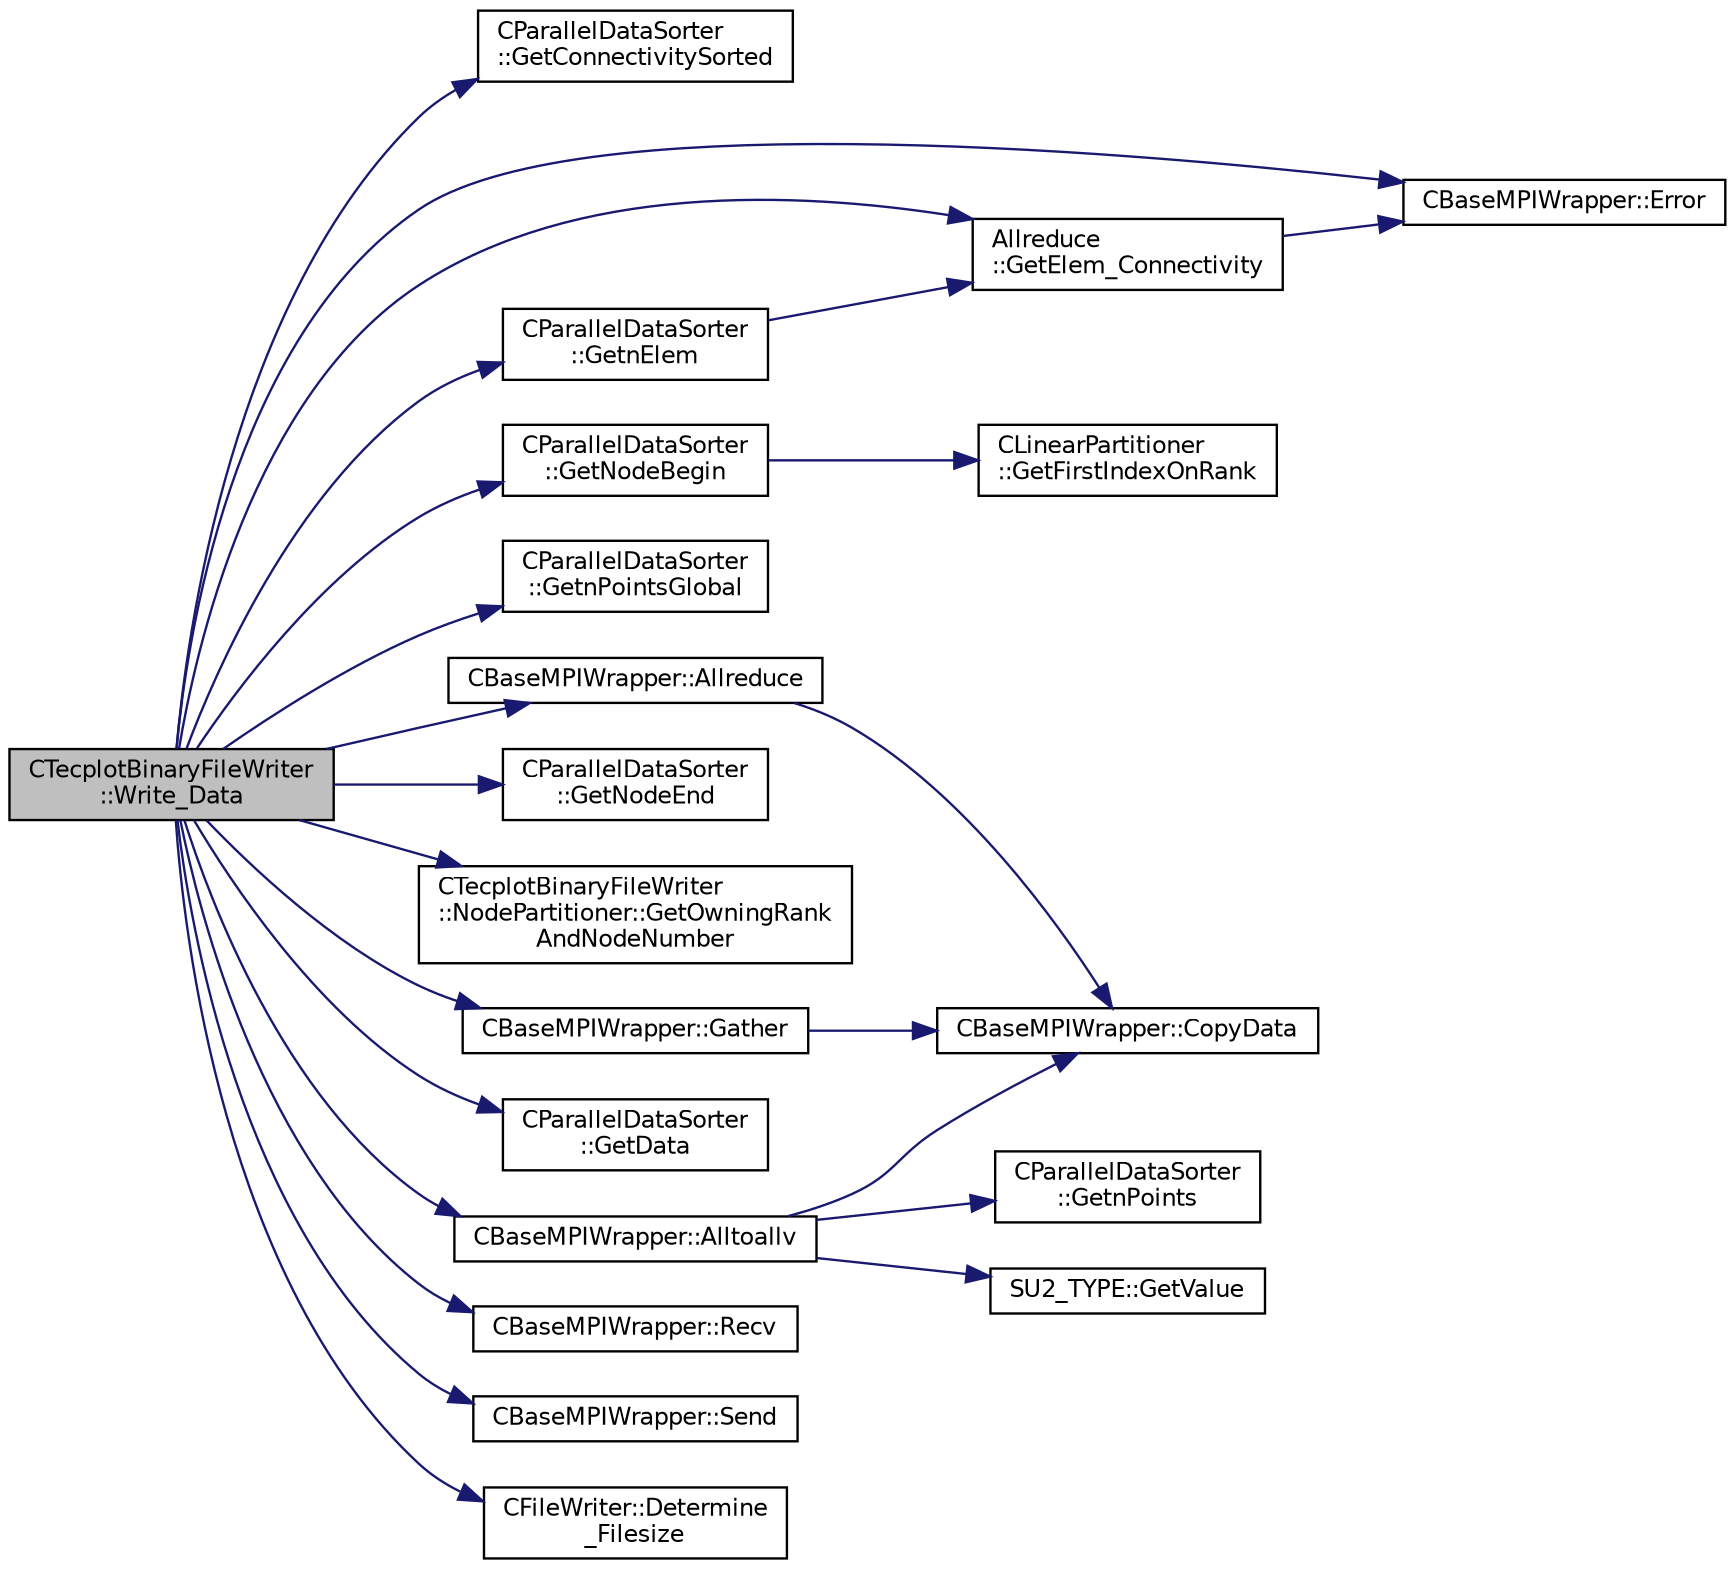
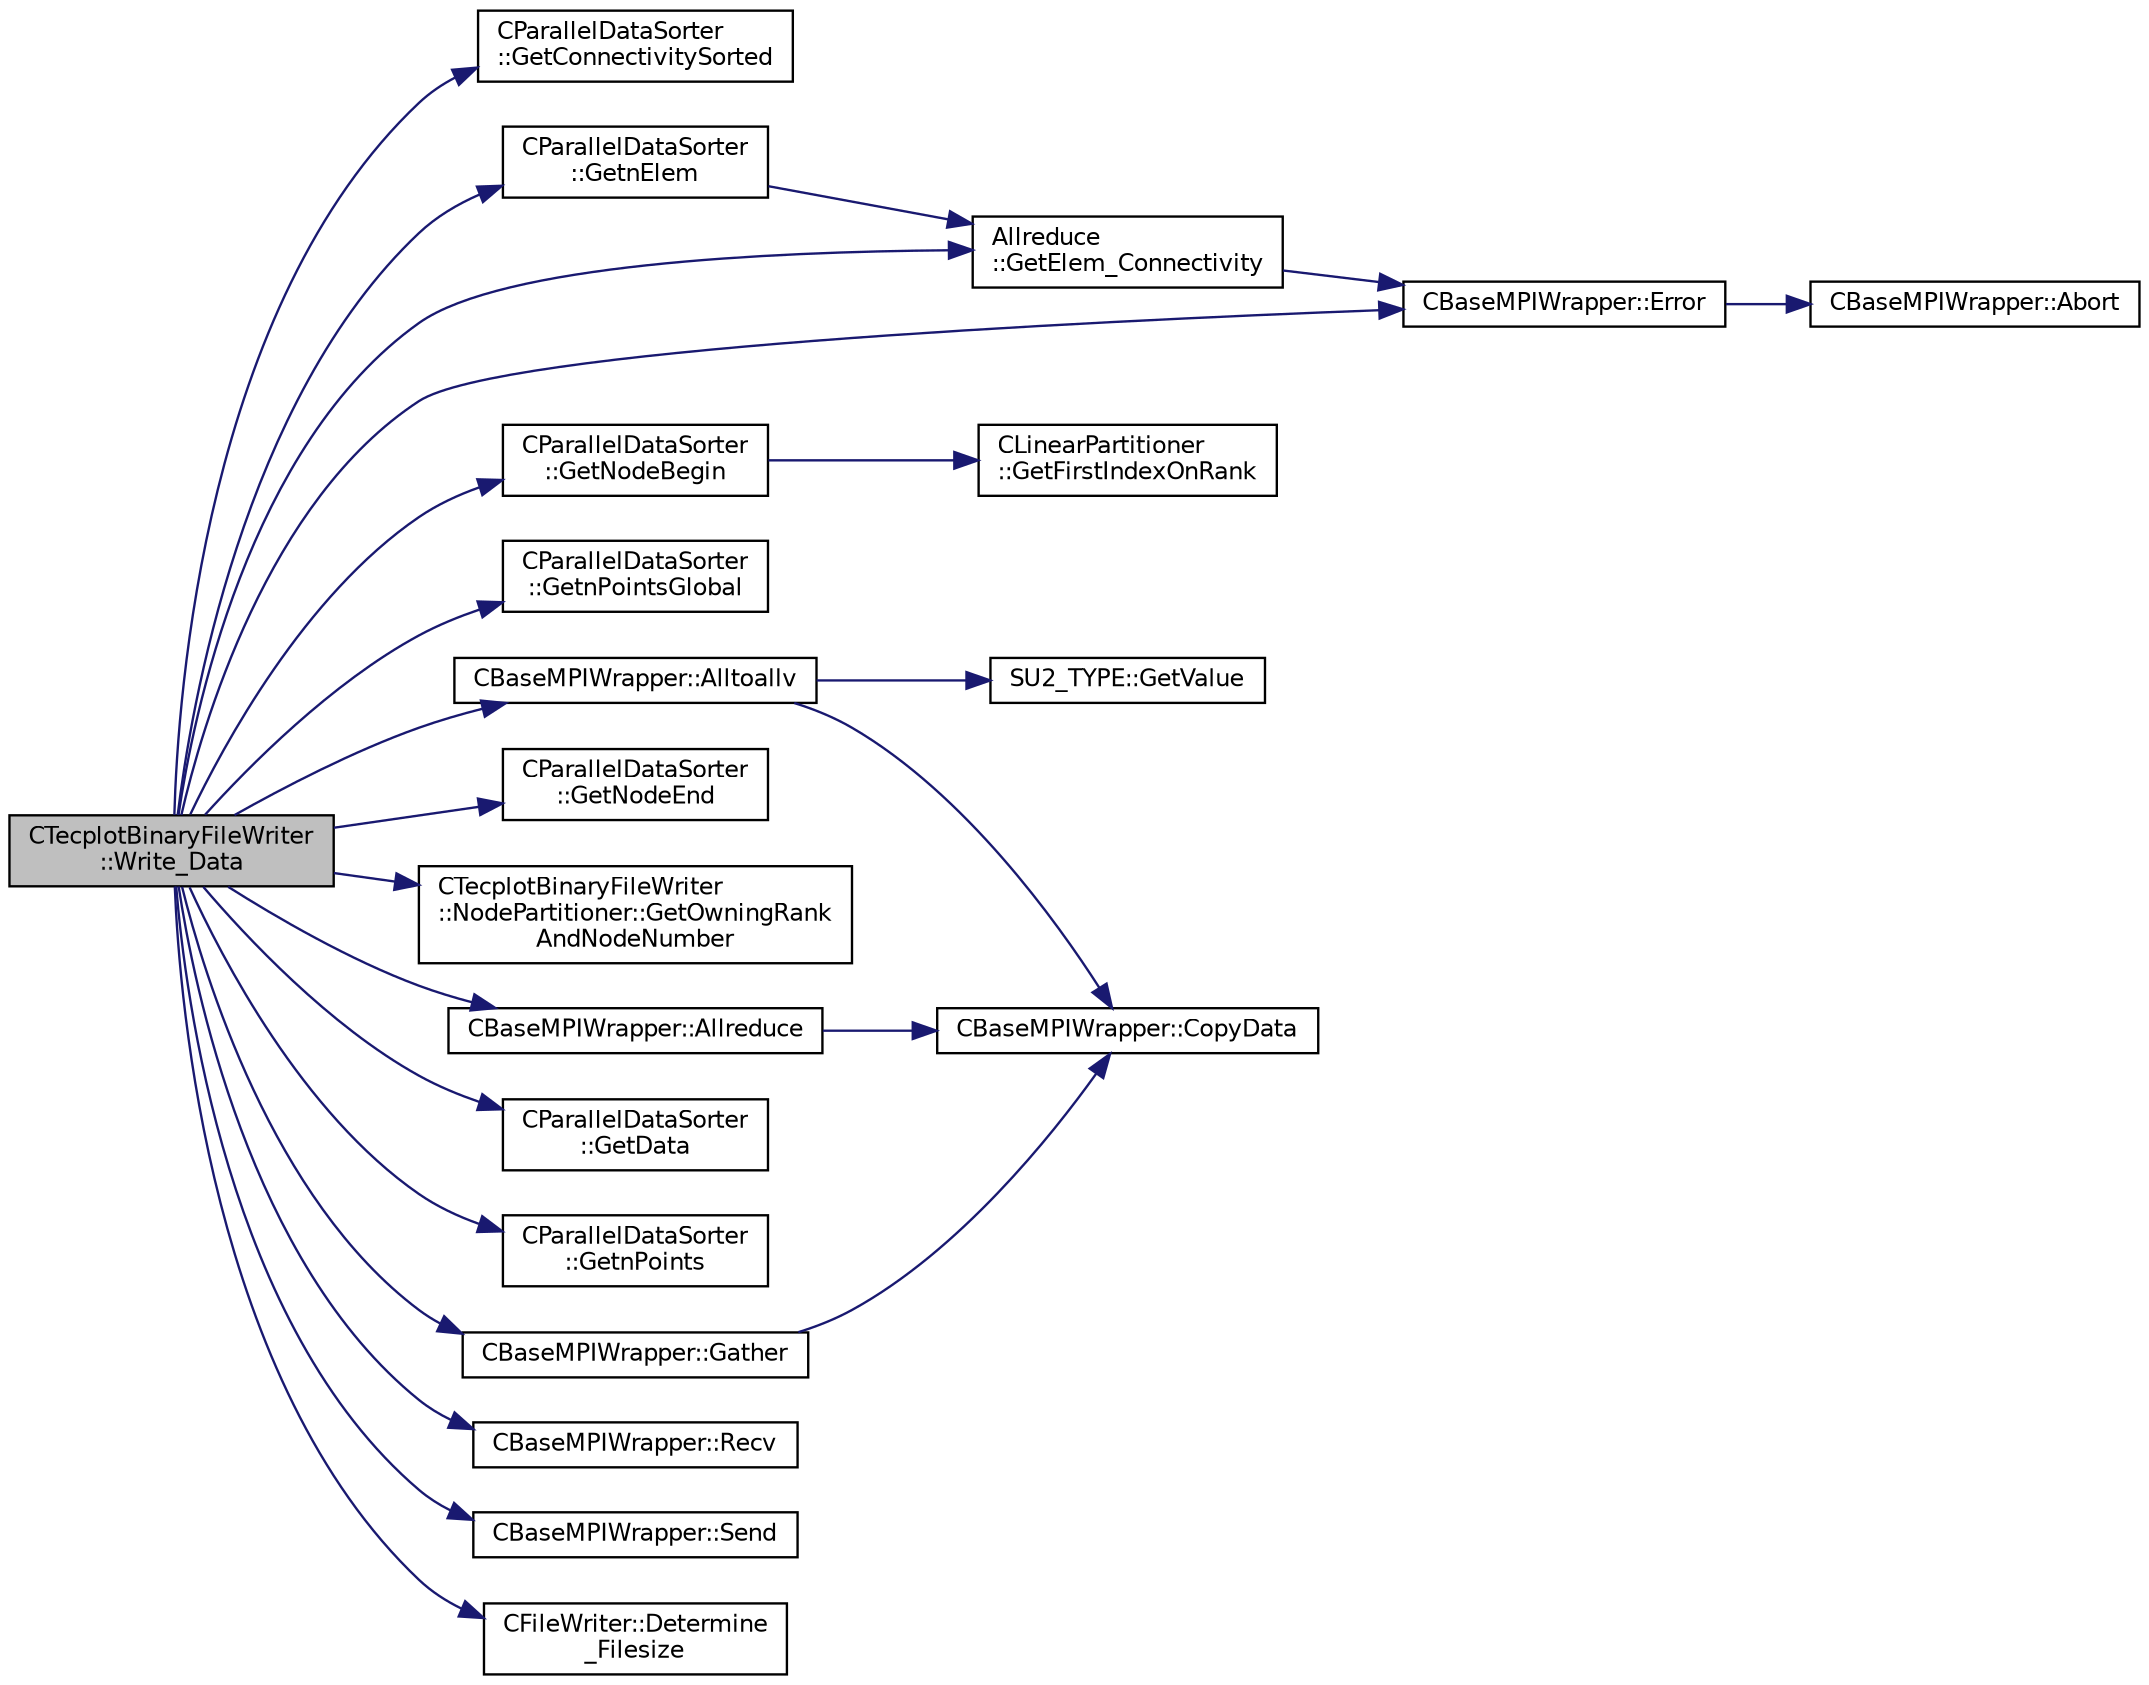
node "CBaseMPIWrapper::Abort": added
edge "CBaseMPIWrapper::Alltoallv" -> "CParallelDataSorter ::GetnPoints": now "CTecplotBinaryFileWriter ::Write_Data" -> "CParallelDataSorter ::GetnPoints"
